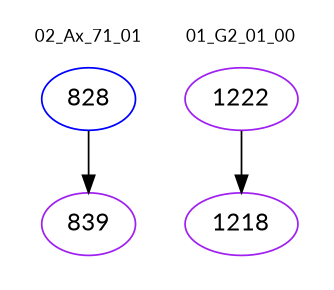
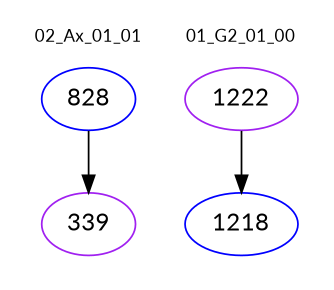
cluster "02_Ax_71_01": label "02_Ax_71_01" -> "02_Ax_01_01"
node "839": label "839" -> "339"
node "1218": color purple -> blue
